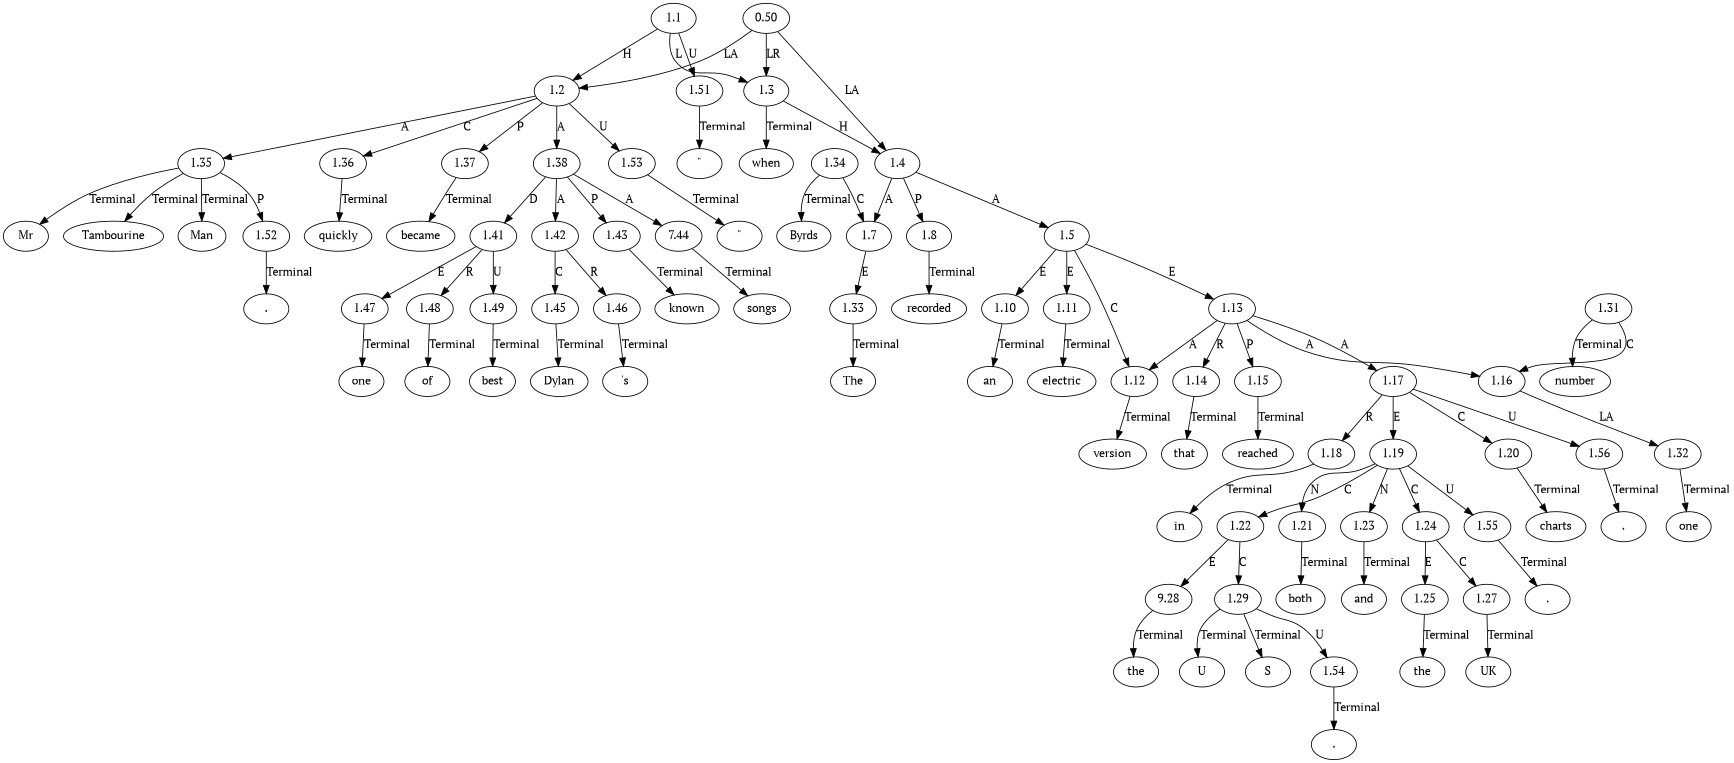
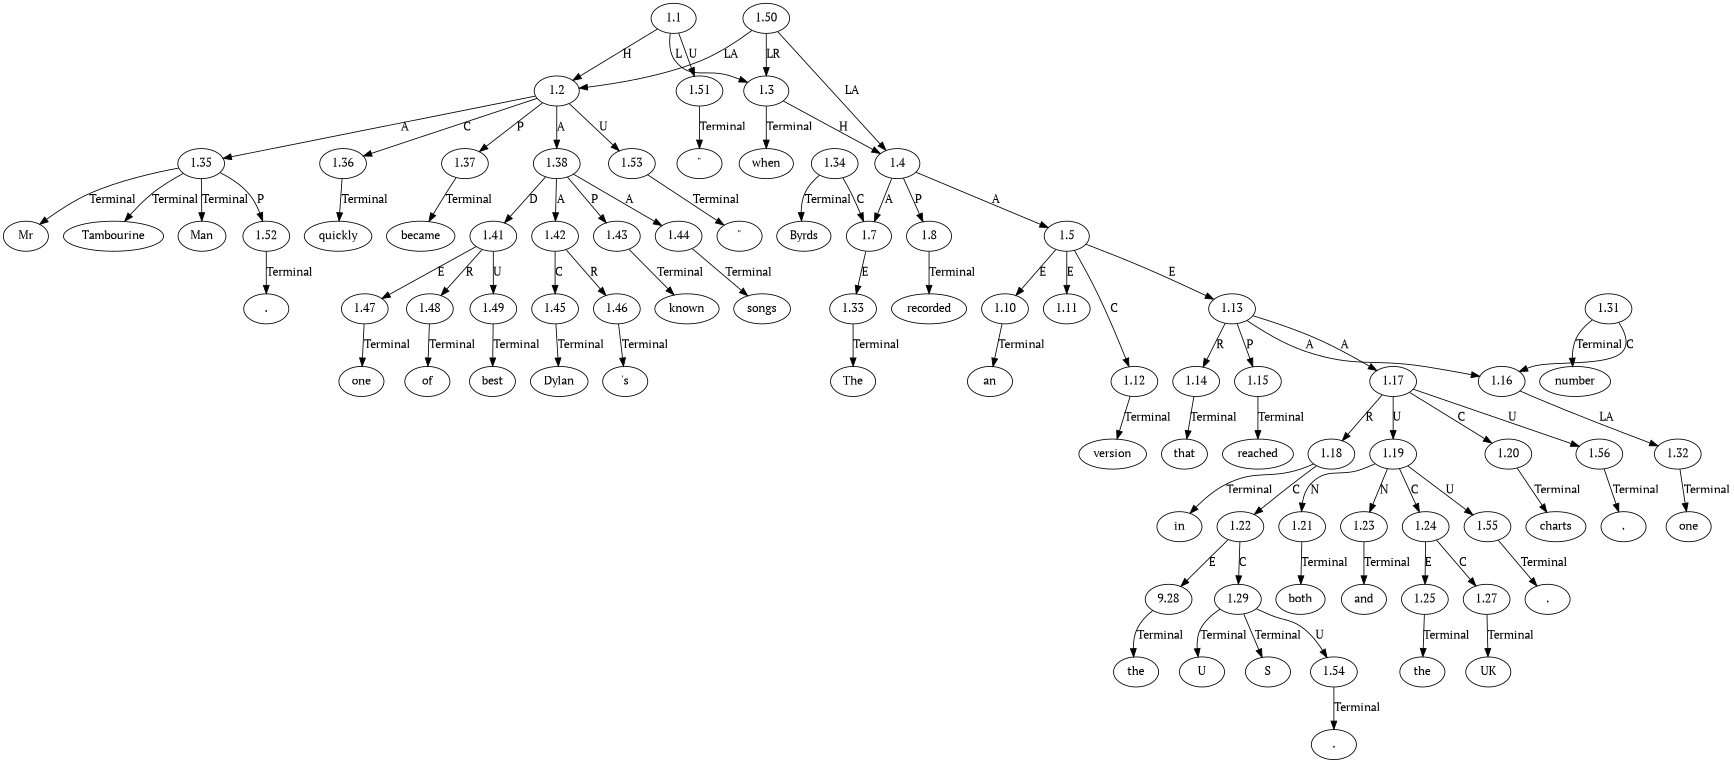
node "0.50": label "0.50" -> "1.50"
node "7.44": label "7.44" -> "1.44"
edge "1.13" -> "1.12": removed, label "A"
node "electric": removed
edge "1.17" -> "1.19": label "E" -> "U"
edge "1.19" -> "1.22": now "1.18" -> "1.22"
